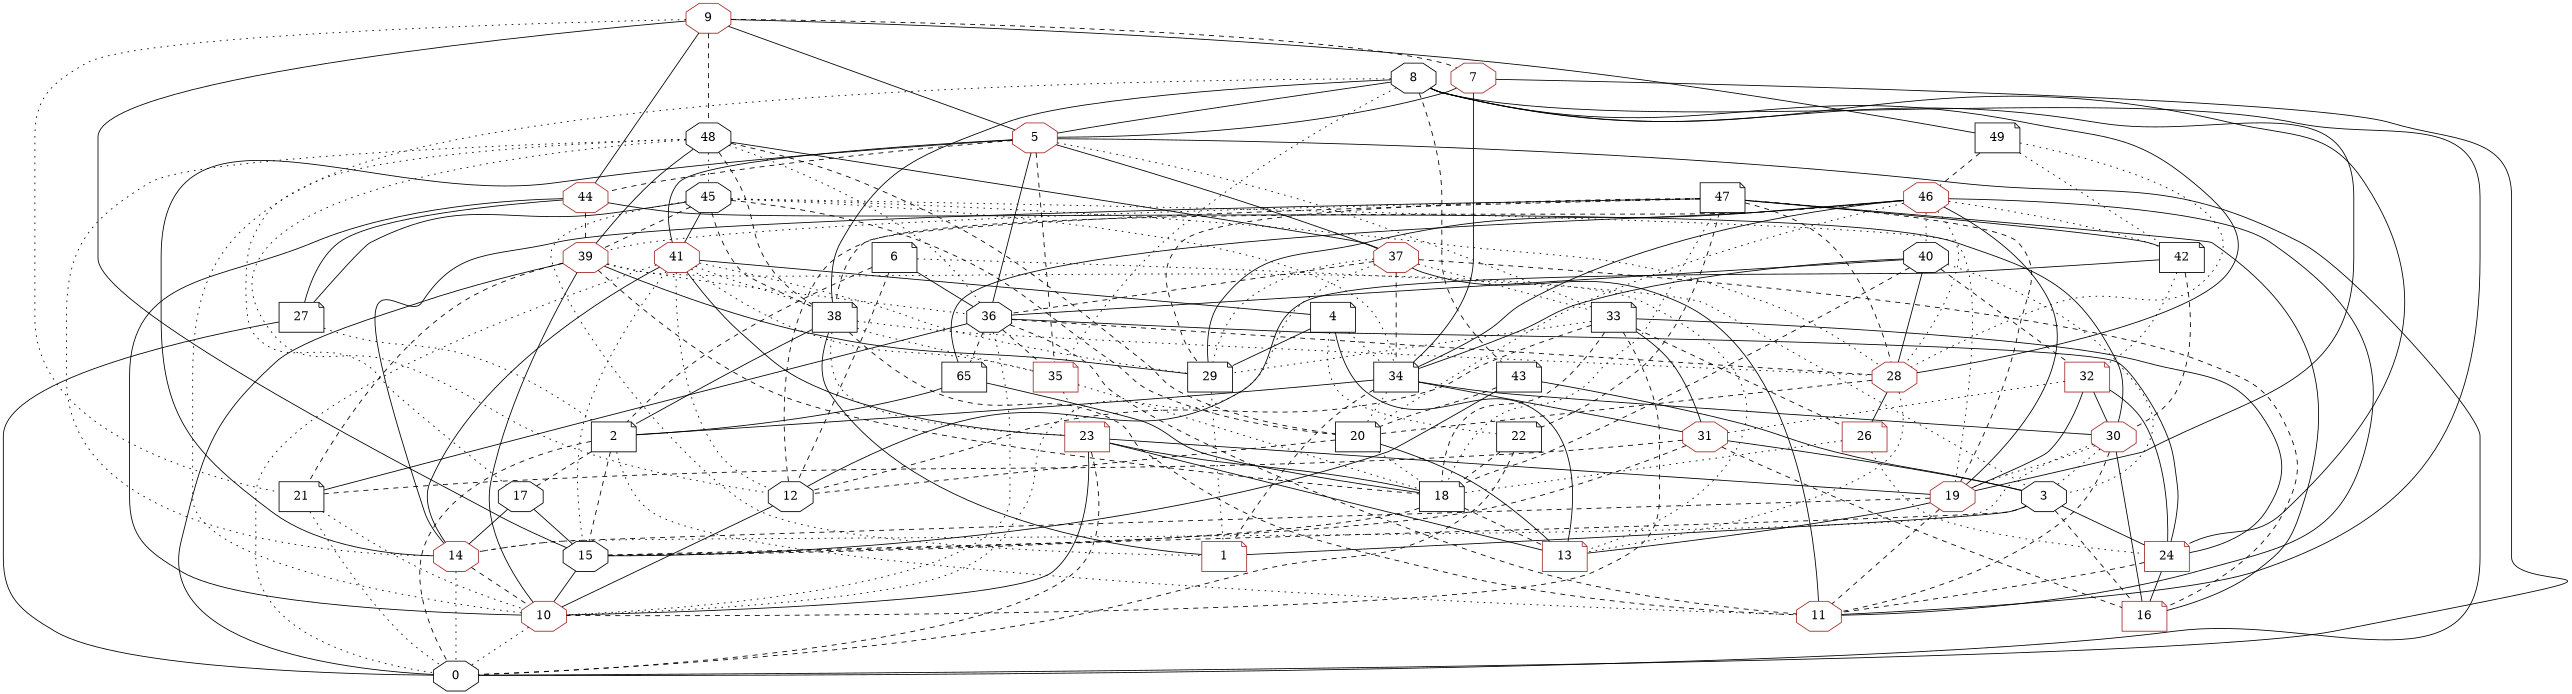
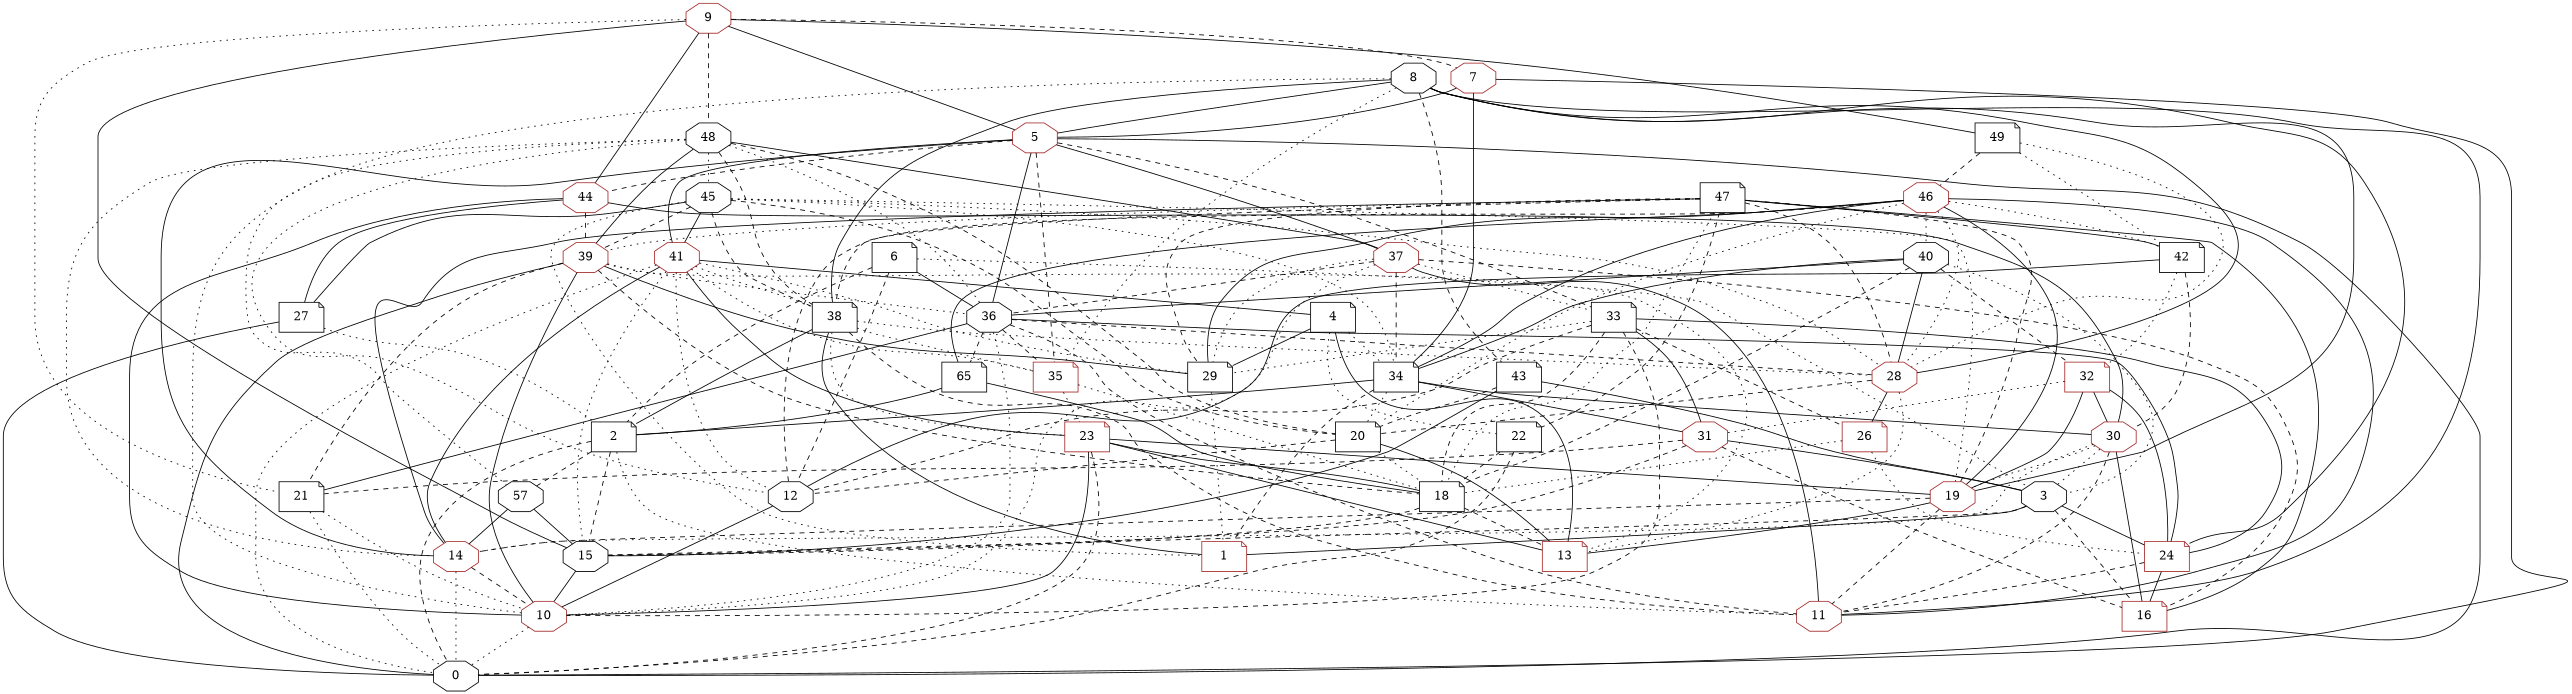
edge "5" -- "33": style dotted -> dashed
node "17": label "17" -> "57"
